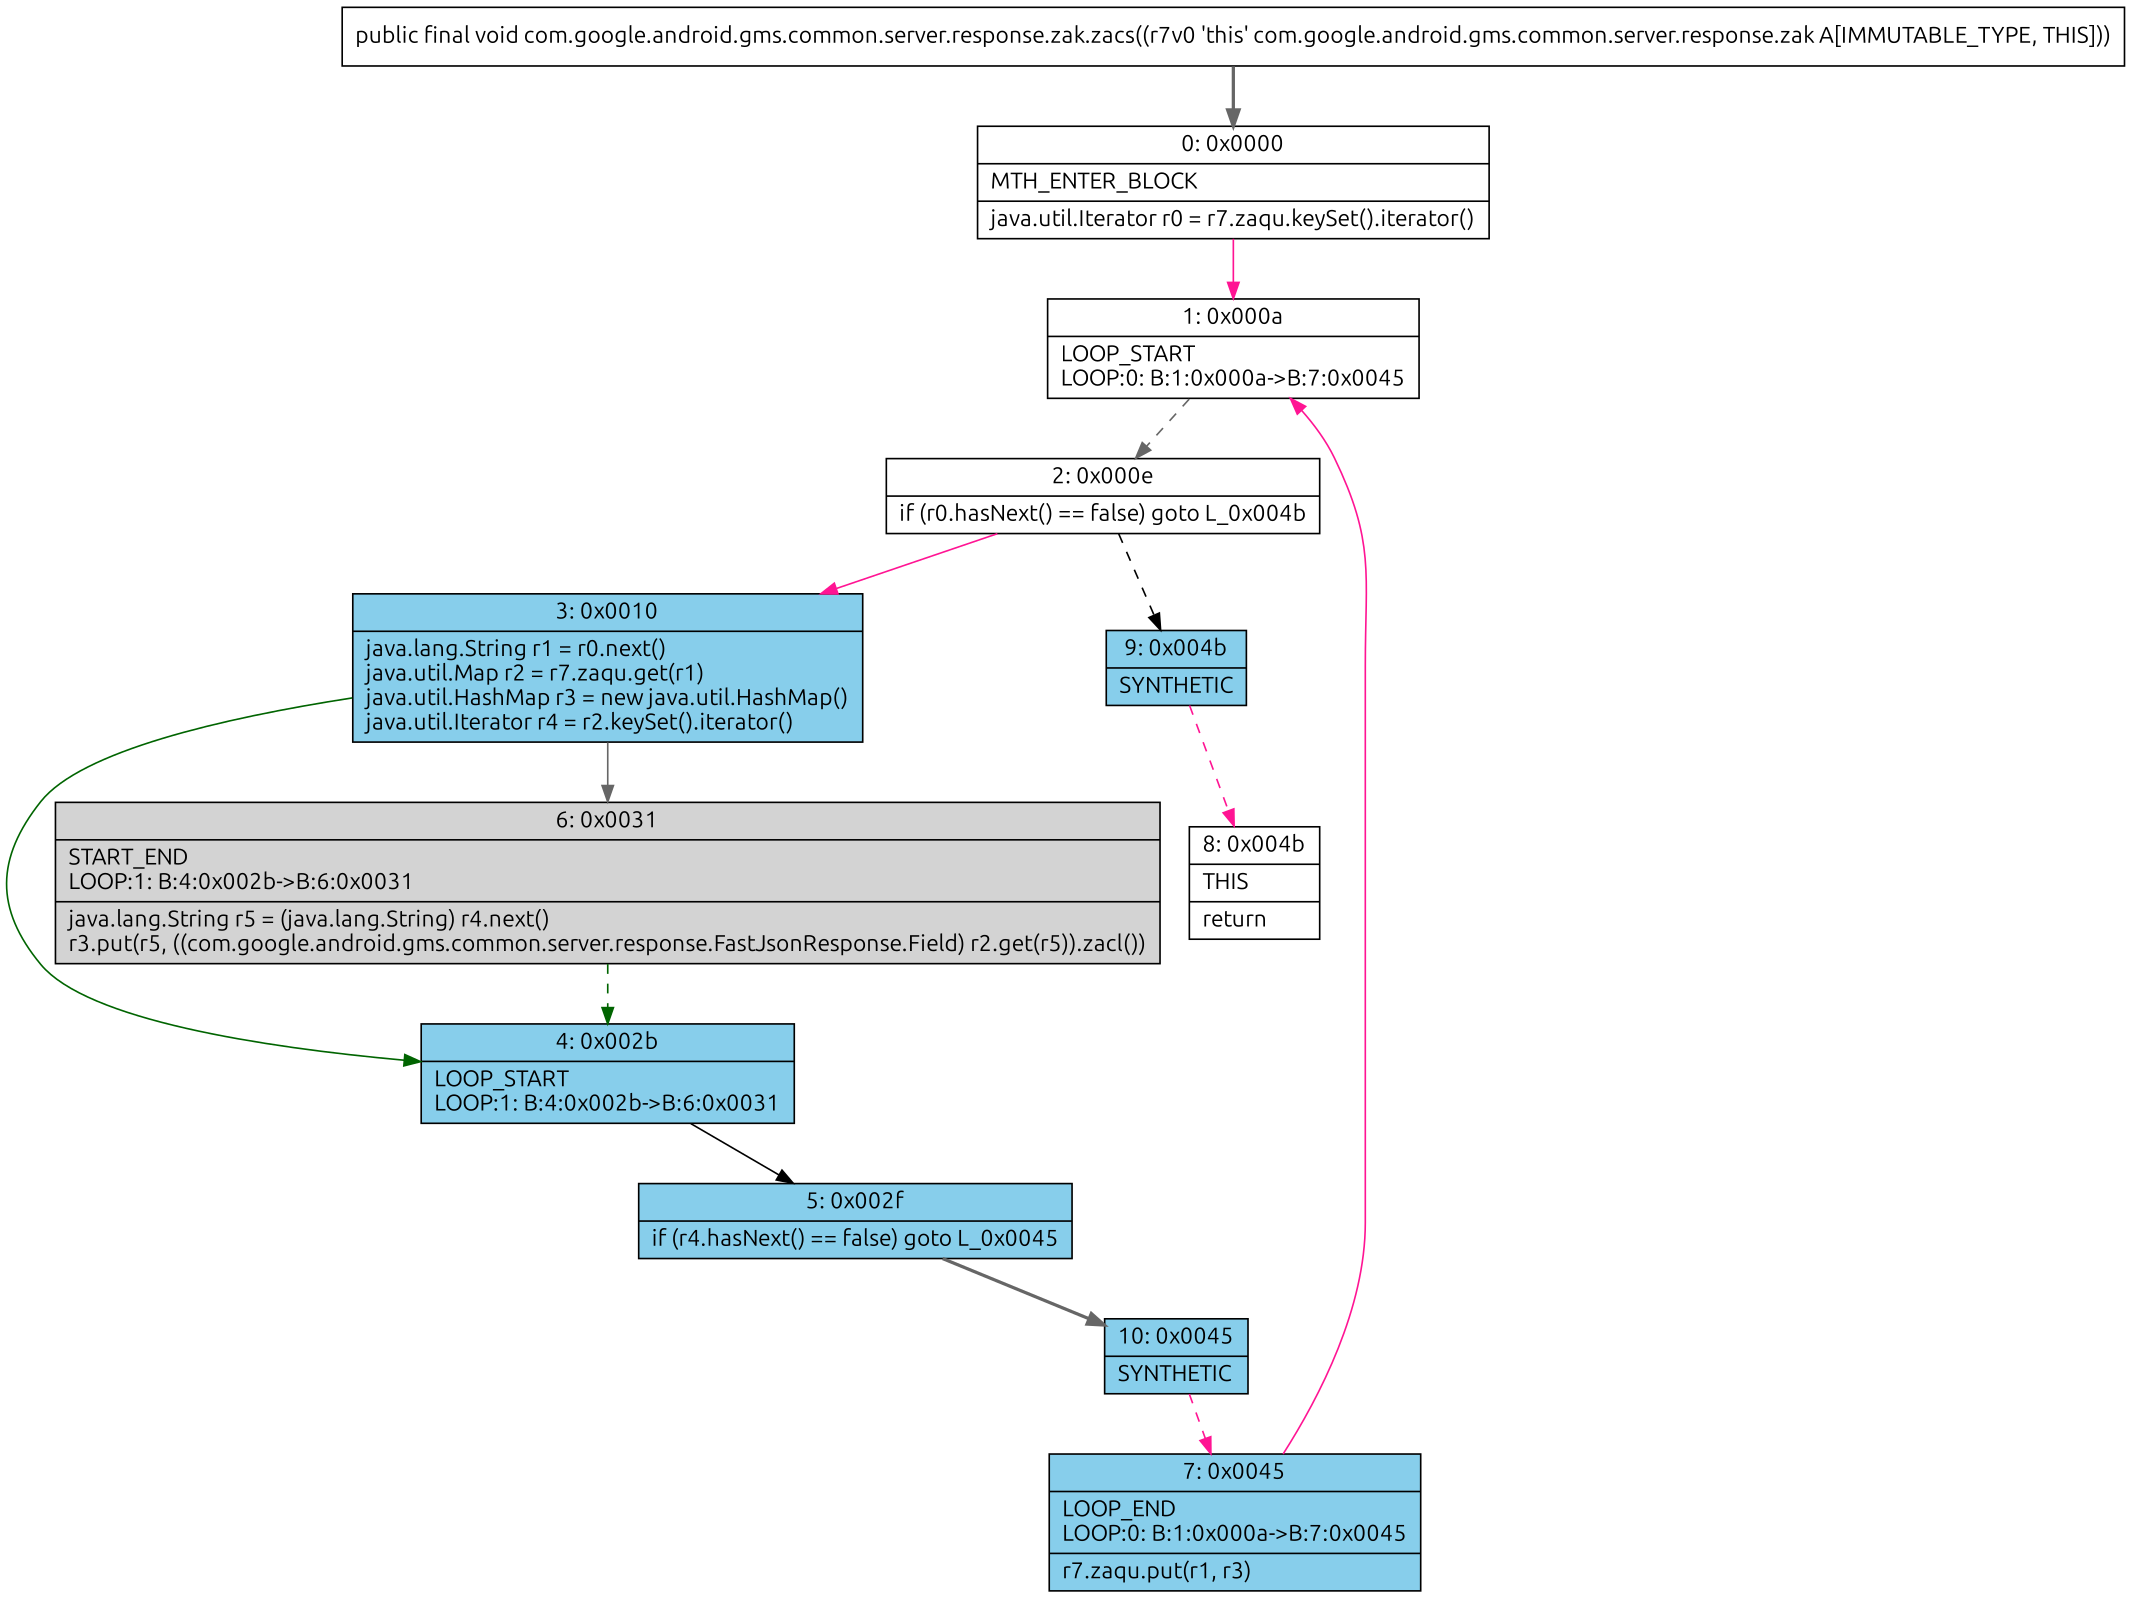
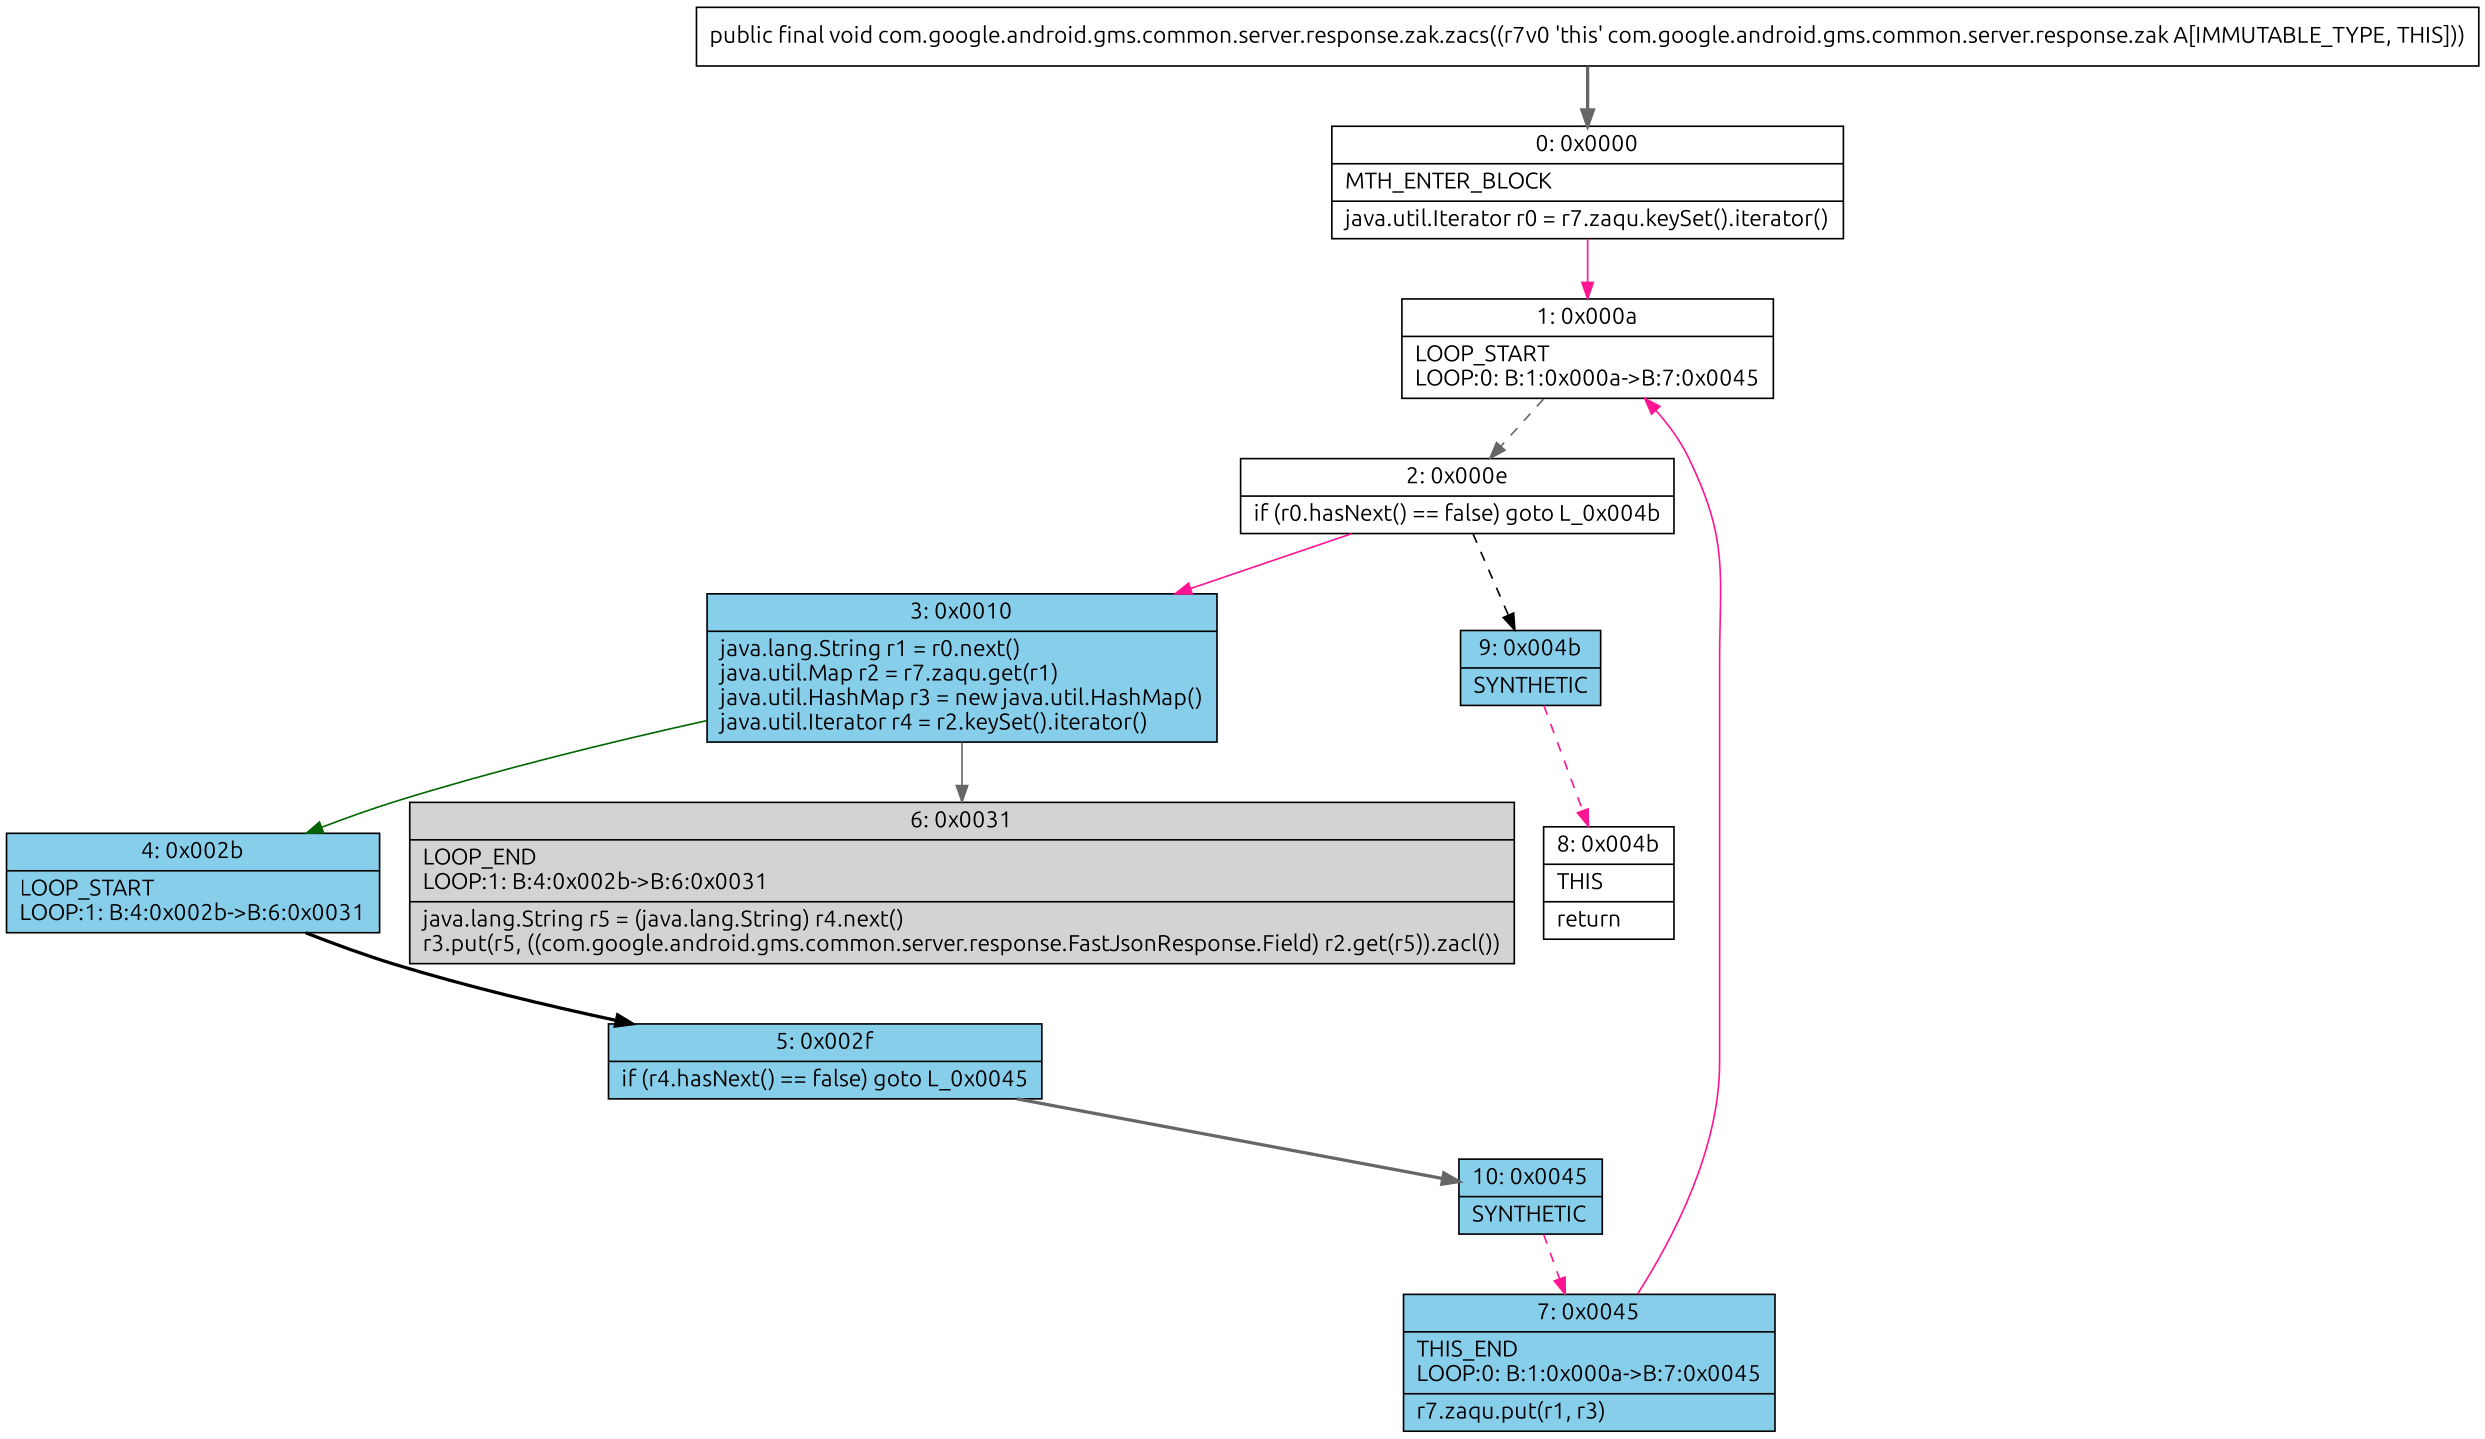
node "6: 0x0031": text "START_END" -> "LOOP_END"
edge "6: 0x0031" -> "4: 0x002b": removed
edge "4: 0x002b" -> "5: 0x002f": style solid -> bold
node "7: 0x0045": text "LOOP_END" -> "THIS_END"
